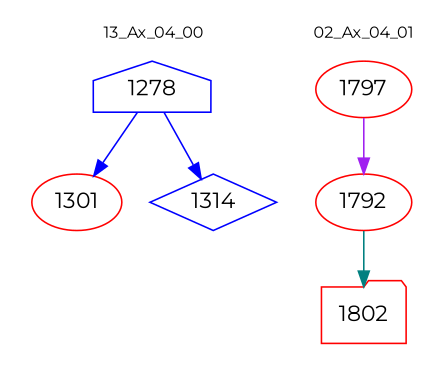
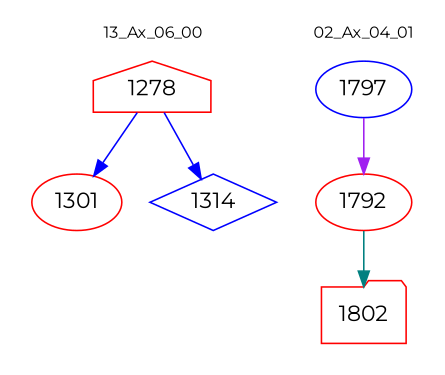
cluster "13_Ax_04_00": label "13_Ax_04_00" -> "13_Ax_06_00"
node "1278": color blue -> red
node "1797": color red -> blue
